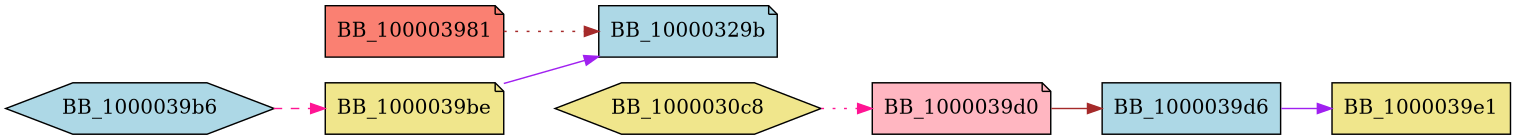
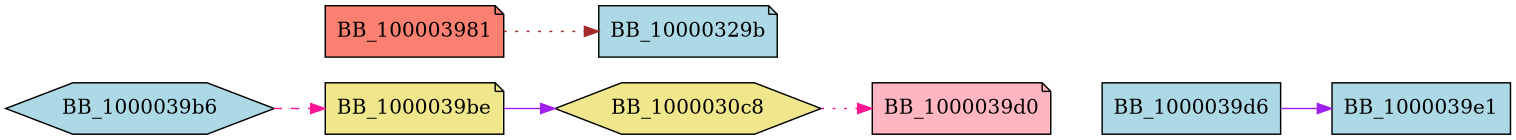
edge "BB_1000039be" -> "BB_10000329b": now "BB_1000039be" -> "BB_1000030c8"
edge "BB_1000039d0" -> "BB_1000039d6": removed
node "BB_1000039e1": fillcolor khaki -> lightblue
